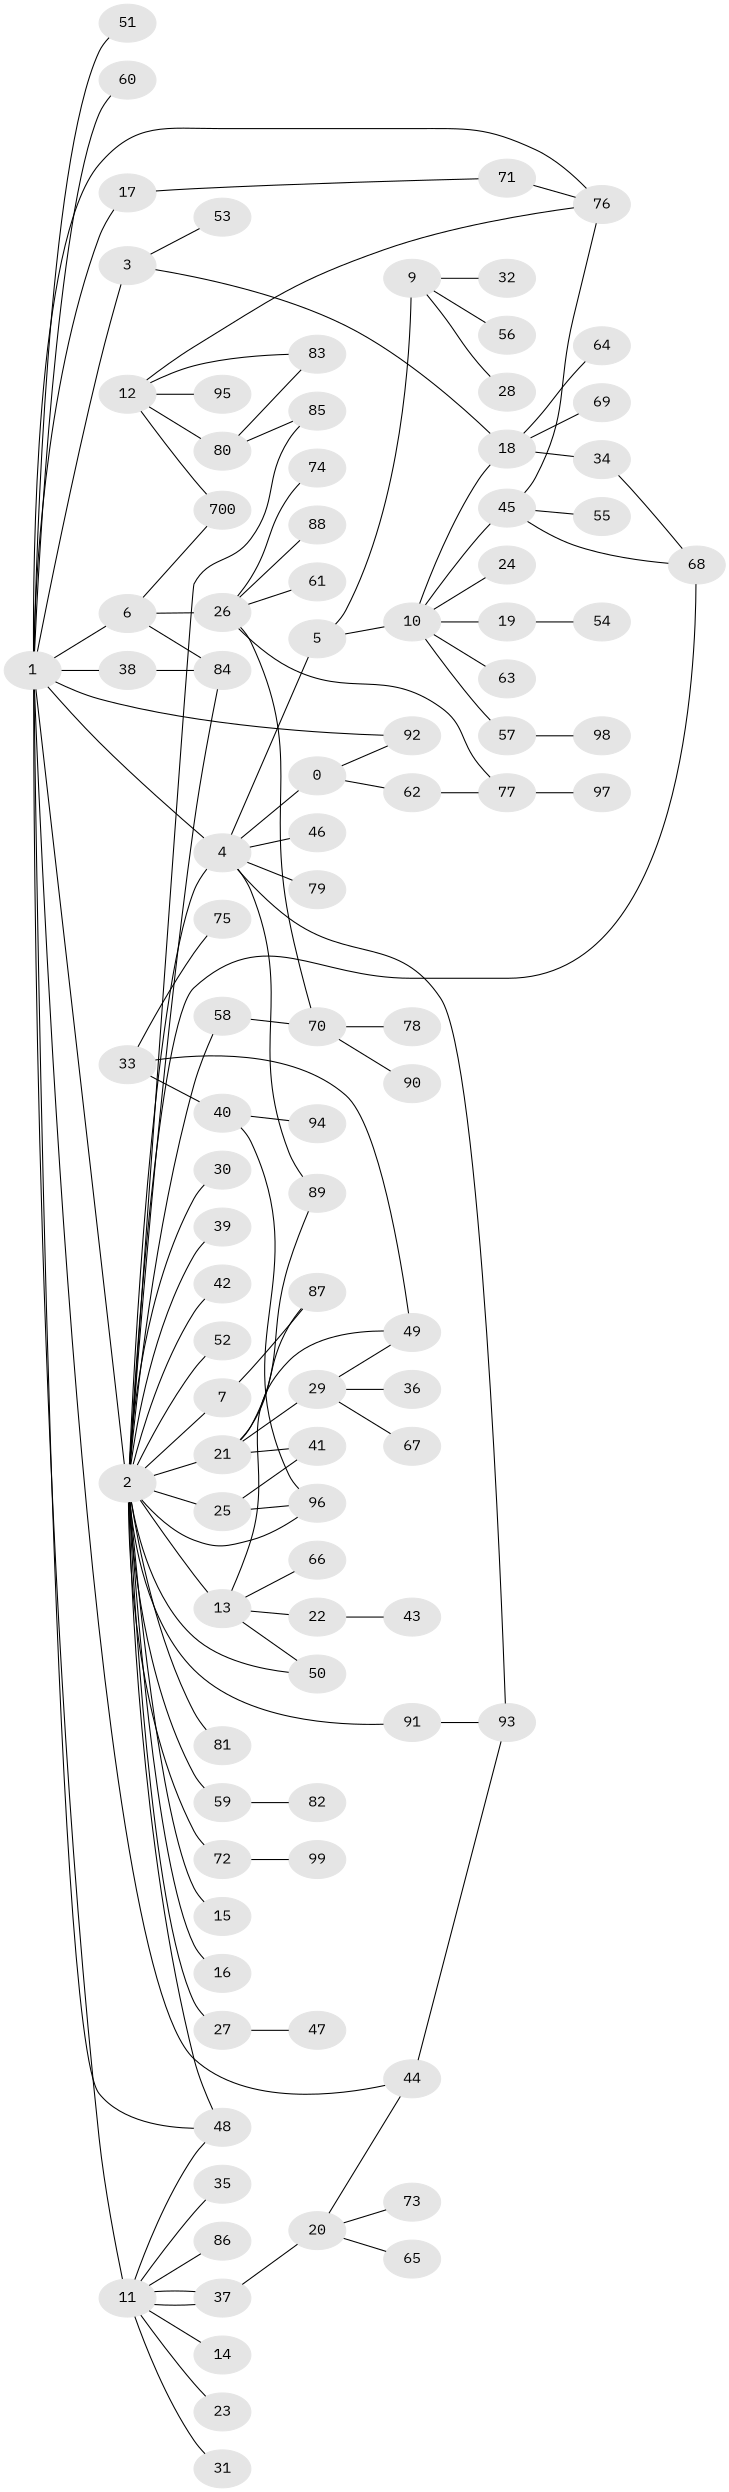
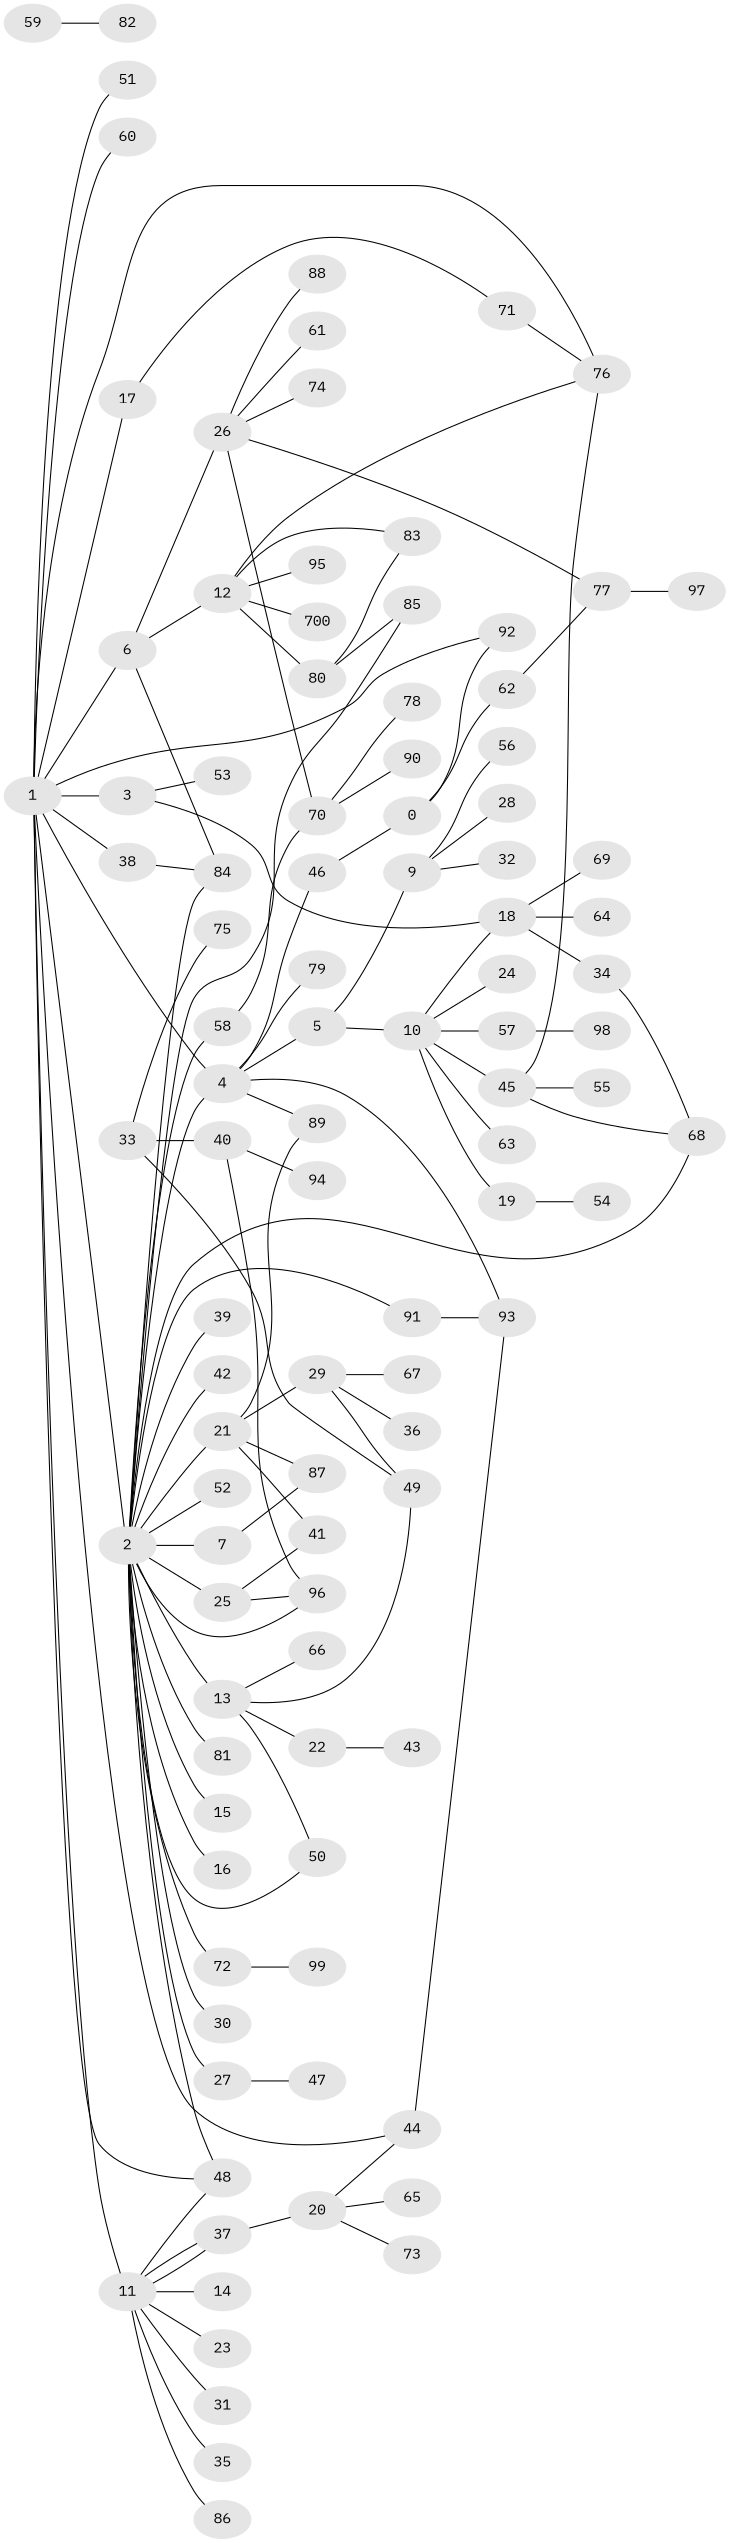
edge "700" -- "6": now "12" -- "6"
edge "0" -- "4": now "0" -- "46"
edge "2" -- "59": removed
